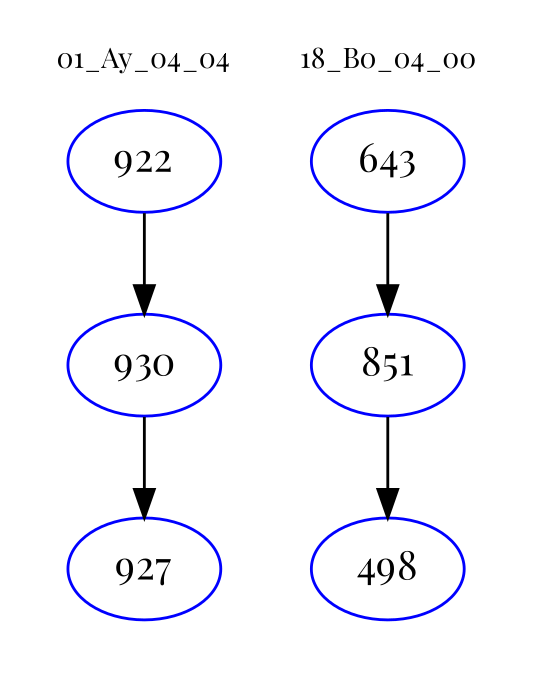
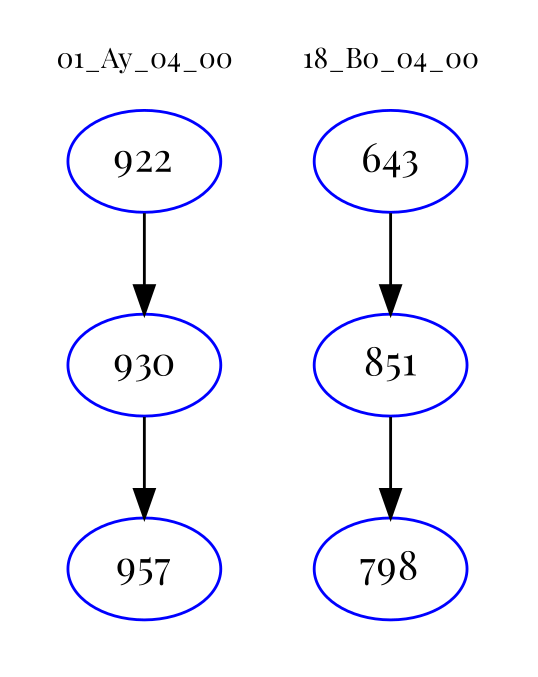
cluster "01_Ay_04_04": label "01_Ay_04_04" -> "01_Ay_04_00"
node "927": label "927" -> "957"
node "498": label "498" -> "798"
